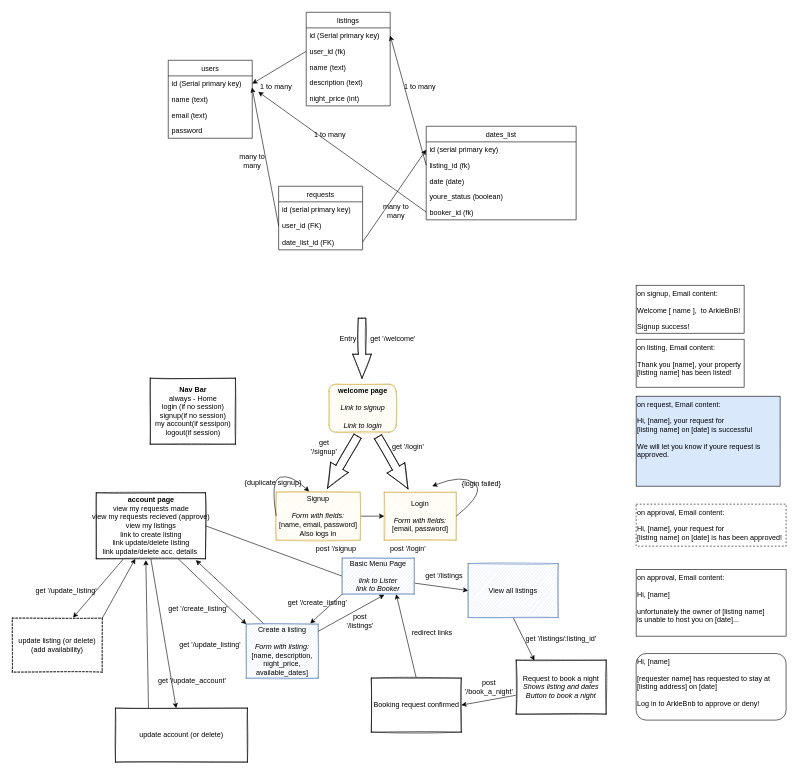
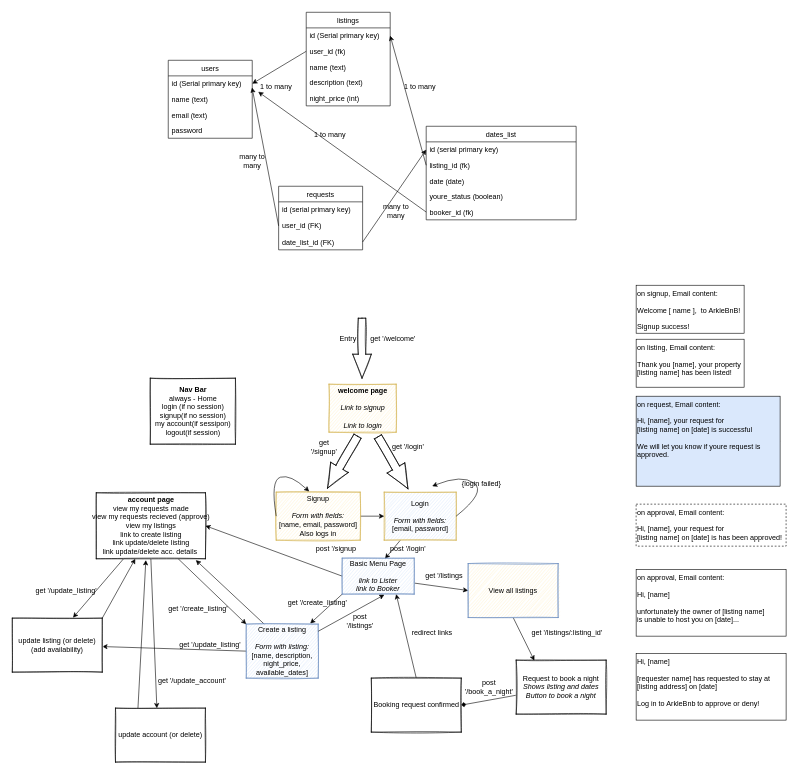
node "welcome page Link to signup Link to login": shape rounded rectangle -> rectangle
node "{duplicate signup}": removed
node "Login Form with fields: [email, password]": fillcolor #fff2cc -> #dae8fc
edge "account page view my requests made view my requests recieved (approve) view my listings link to create listing link update/delete listing link update/delete acc. details" -- "Basic Menu Page link to Lister link to Booker": arrowhead none -> classic
edge "Login Form with fields: [email, password]" -> "Basic Menu Page link to Lister link to Booker": added
node "View all listings": fillcolor #dae8fc -> #fff2cc
node "get '/listings/:listing_id'": moved (561, 639) -> (567, 633)
node "update listing (or delete) (add availability)": style dashed -> solid
edge "Create a listing Form with listing: [name, description, night_price, available_dates]" -> "update listing (or delete) (add availability)": added
node "Hi, [name] [requester name] has requested to stay at [listing address] on [date] Log in to ArkleBnb to approve or deny!": shape rounded rectangle -> rectangle
edge "Request to book a night Shows listing and dates Button to book a night" -> "Booking request confirmed": arrowhead classic -> diamond
node "update account (or delete)": size 132x54 -> 90x54
